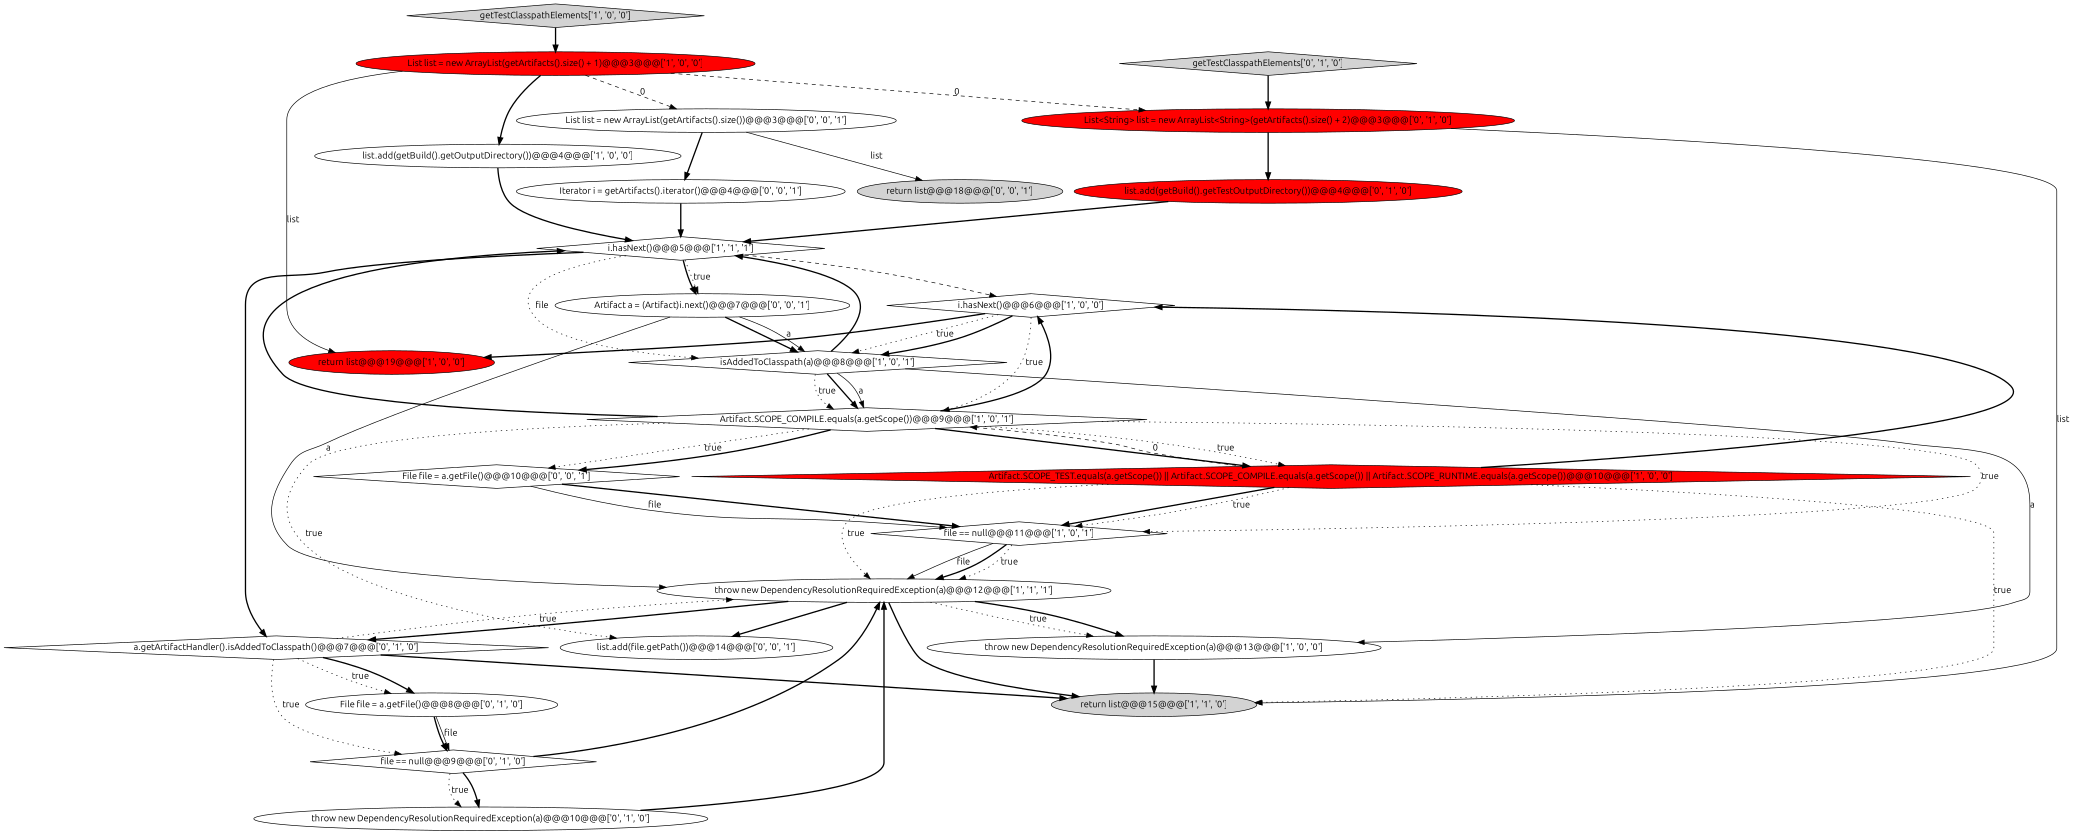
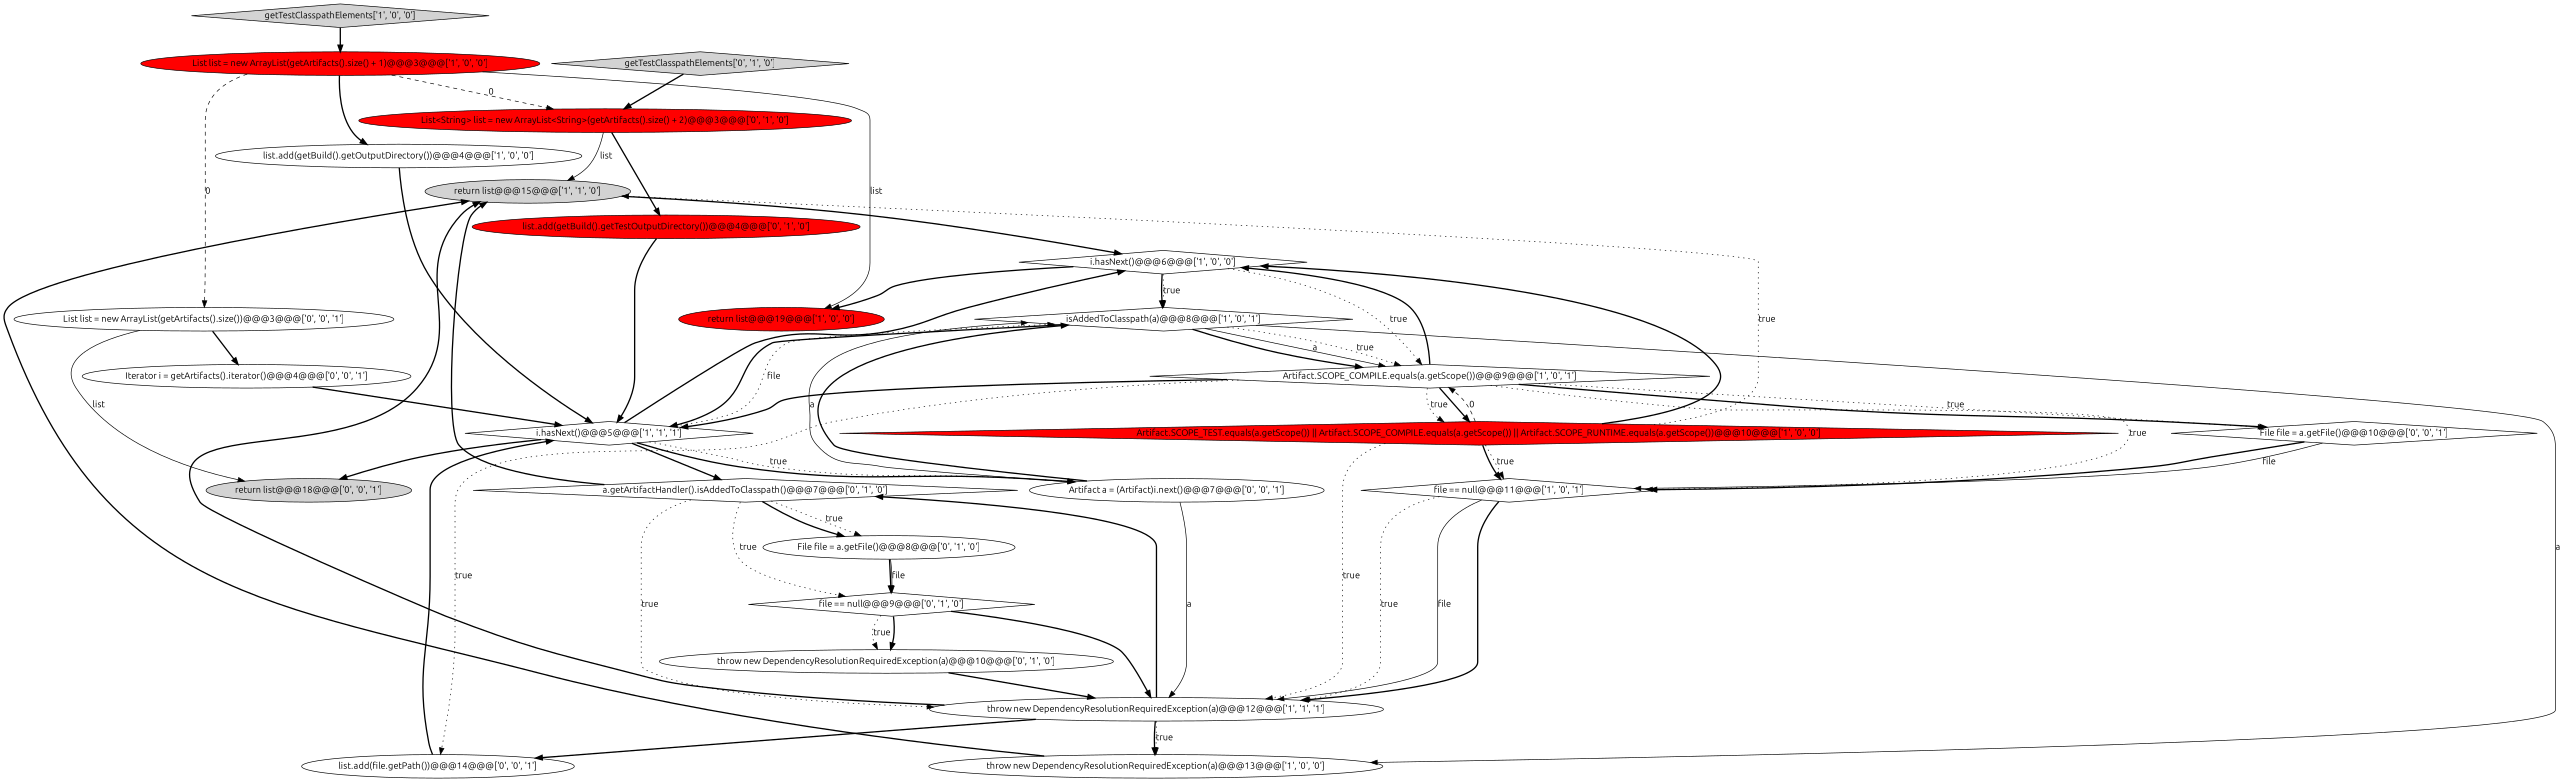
edge "return list@@@15@@@['1', '1', '0']" -> "i.hasNext()@@@6@@@['1', '0', '0']": added
edge "i.hasNext()@@@5@@@['1', '1', '1']" -> "i.hasNext()@@@6@@@['1', '0', '0']": style dashed -> bold
edge "i.hasNext()@@@5@@@['1', '1', '1']" -> "return list@@@18@@@['0', '0', '1']": added
edge "list.add(file.getPath())@@@14@@@['0', '0', '1']" -> "i.hasNext()@@@5@@@['1', '1', '1']": added
